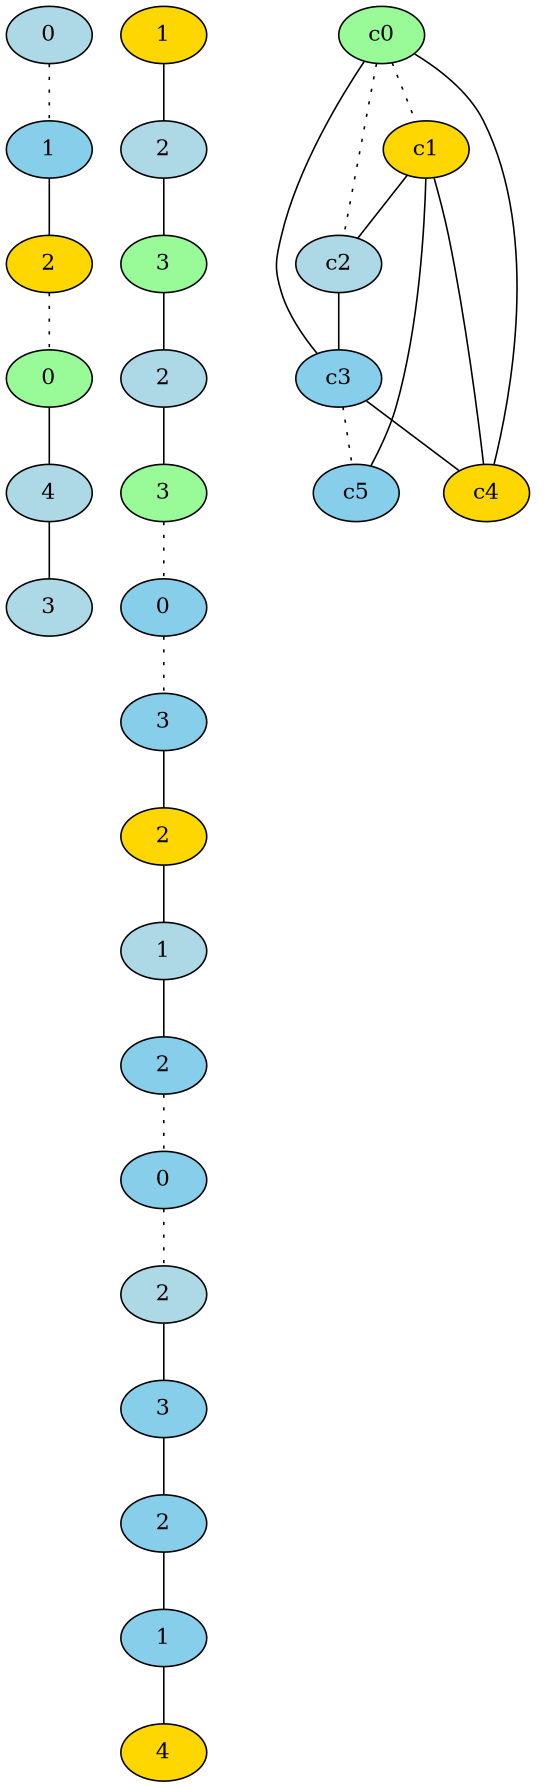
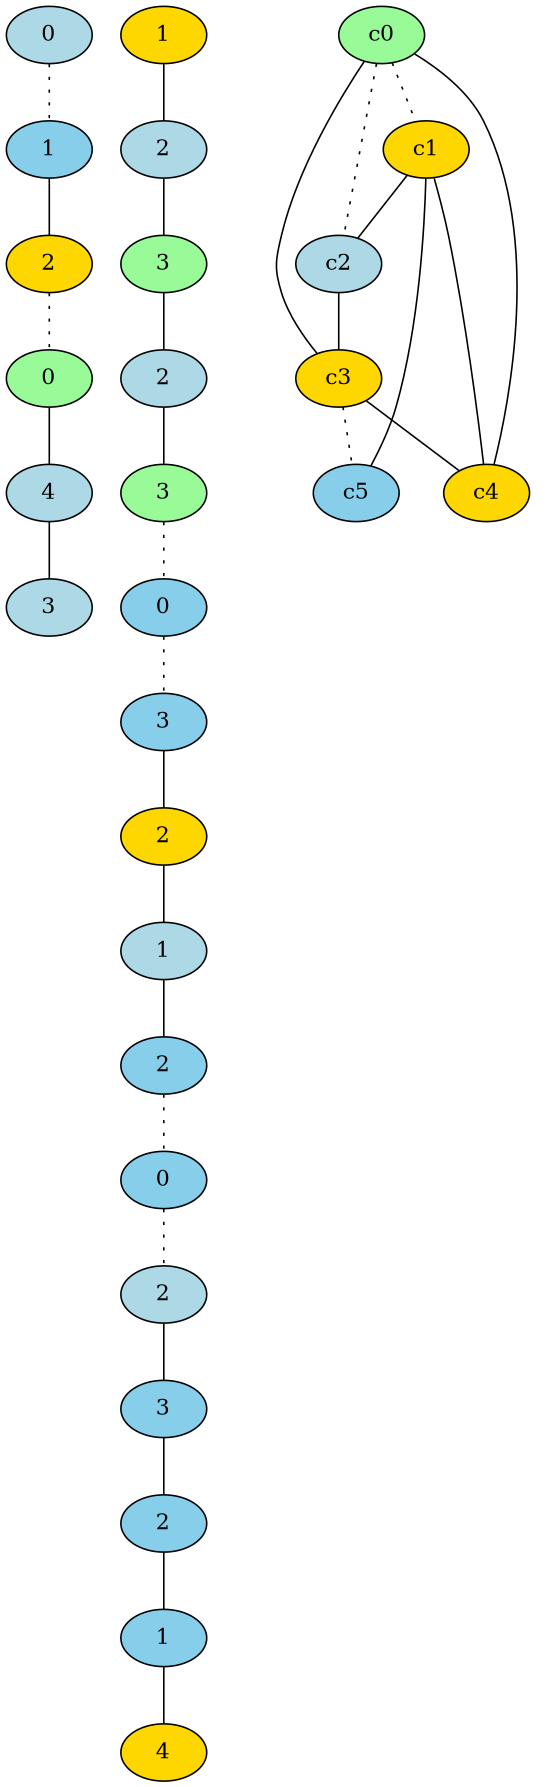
node "c3": fillcolor skyblue -> gold
